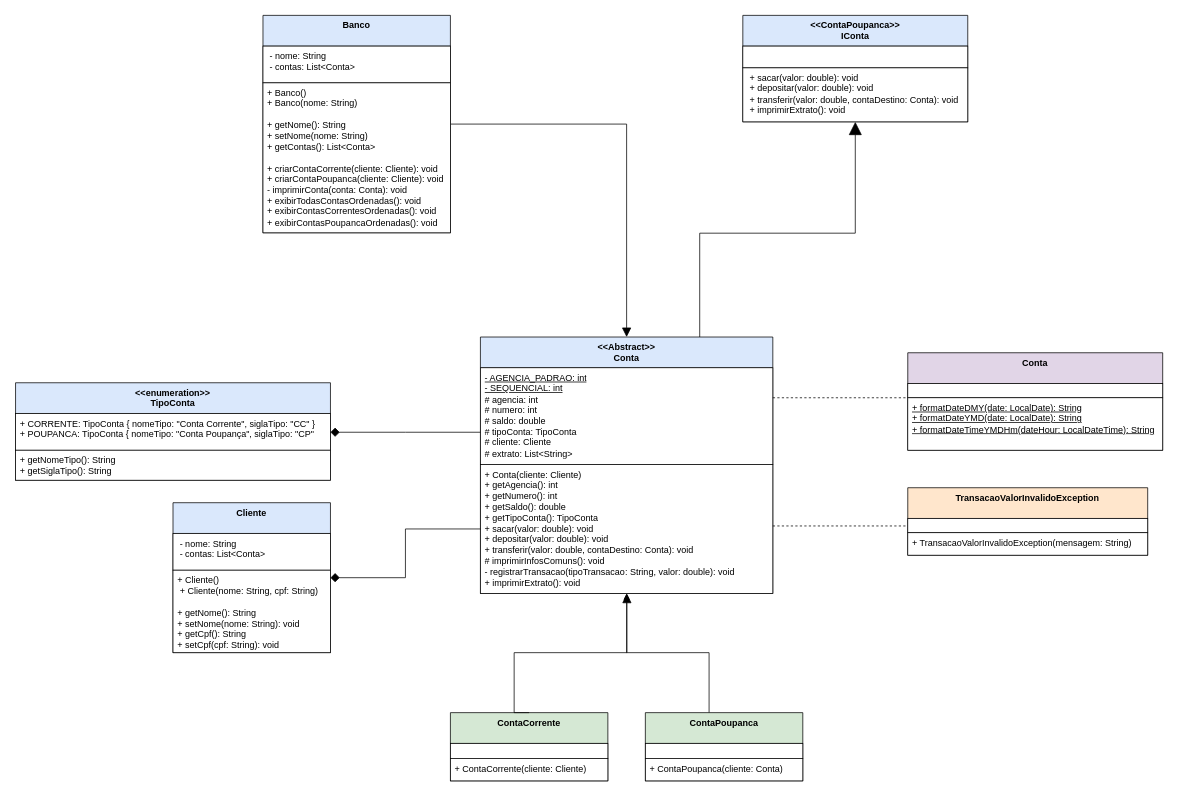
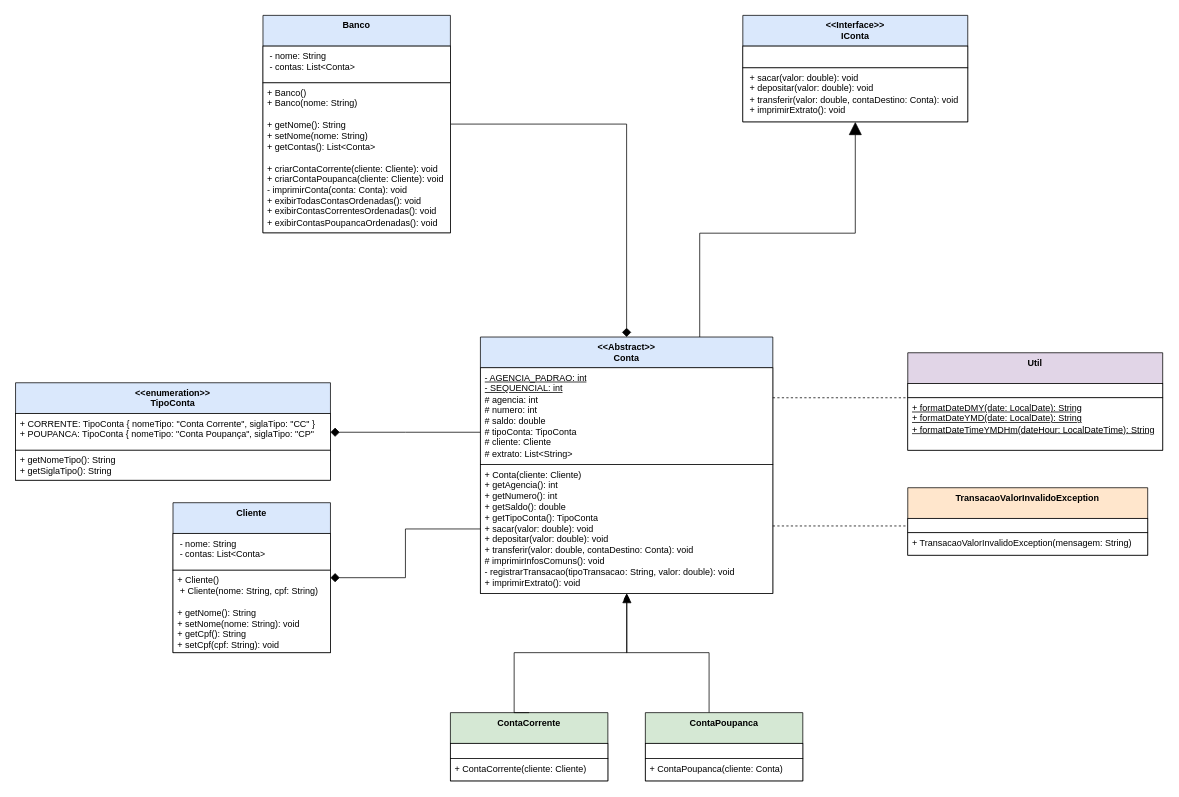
node "<<ContaPoupanca>> IConta": label "<<ContaPoupanca>> IConta" -> "<<Interface>> IConta"
edge "Banco" -> "<<Abstract>> Conta": arrowhead block -> diamond
node "Conta": label "Conta" -> "Util"
